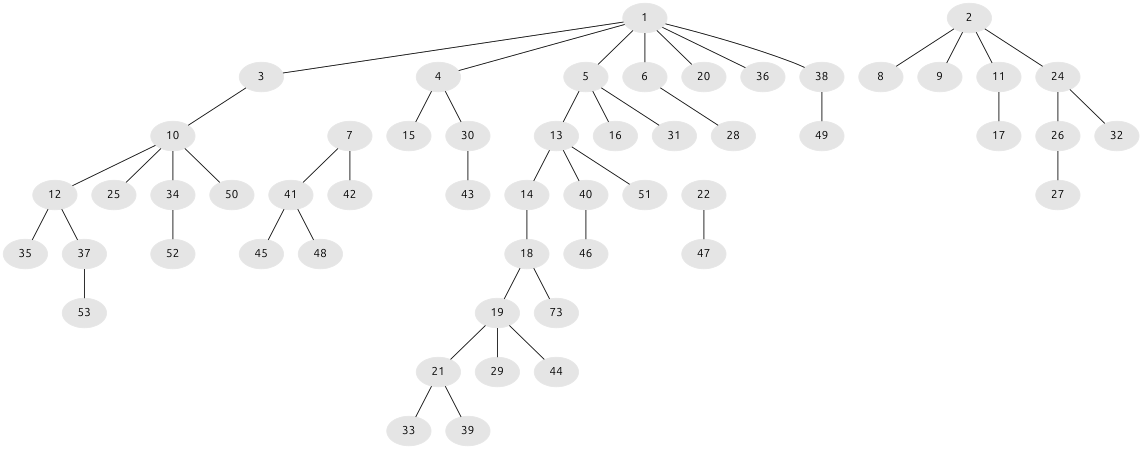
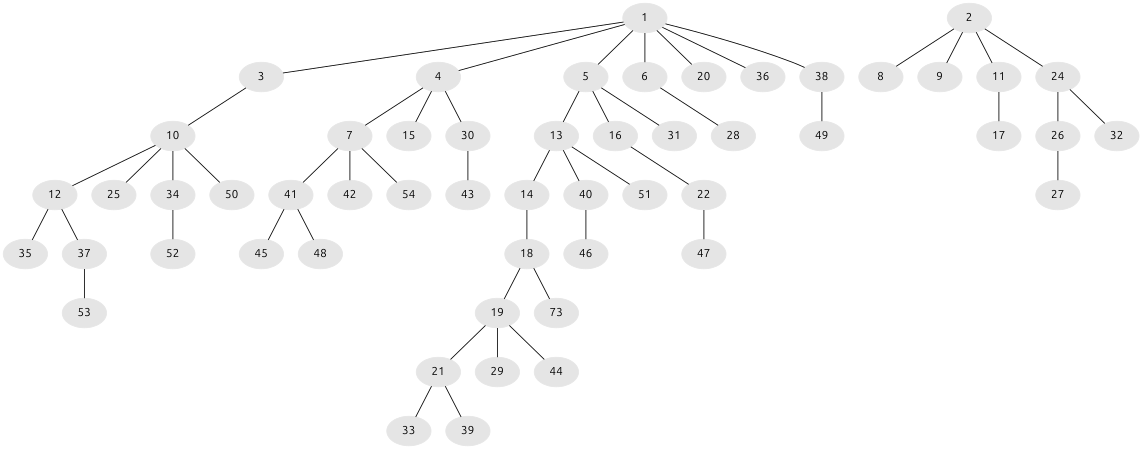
edge "4" -- "7": added
edge "16" -- "22": added
node "54": added
